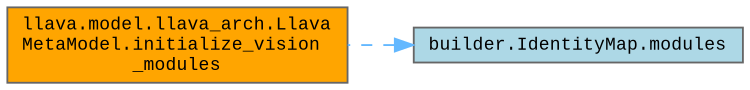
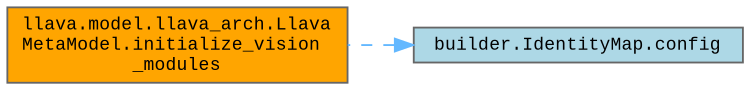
node "builder.IdentityMap.modules": label "builder.IdentityMap.modules" -> "builder.IdentityMap.config"
